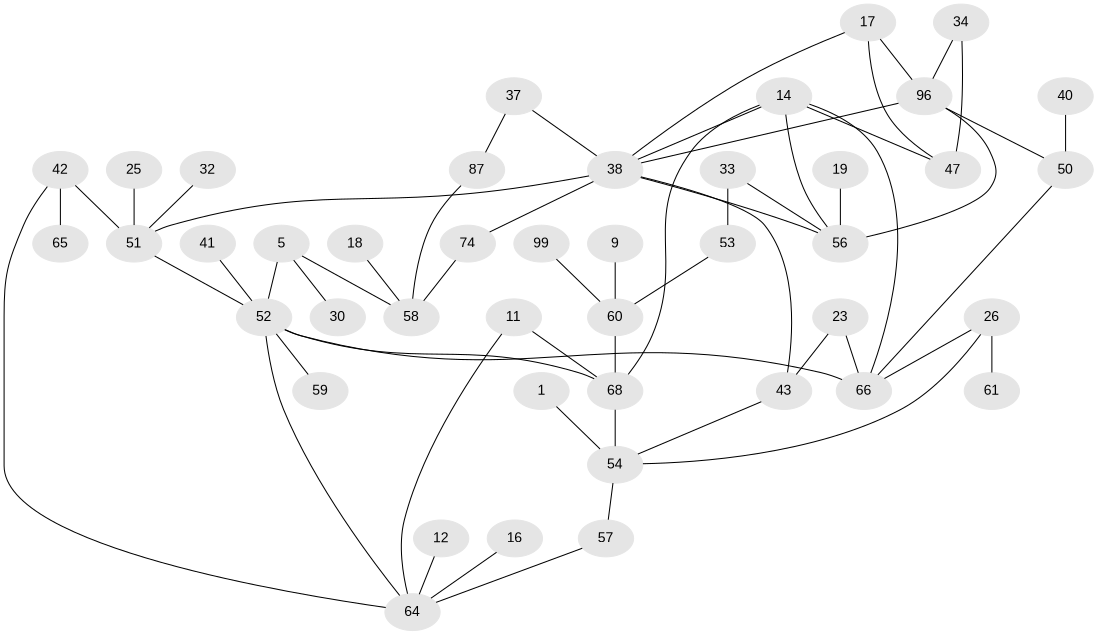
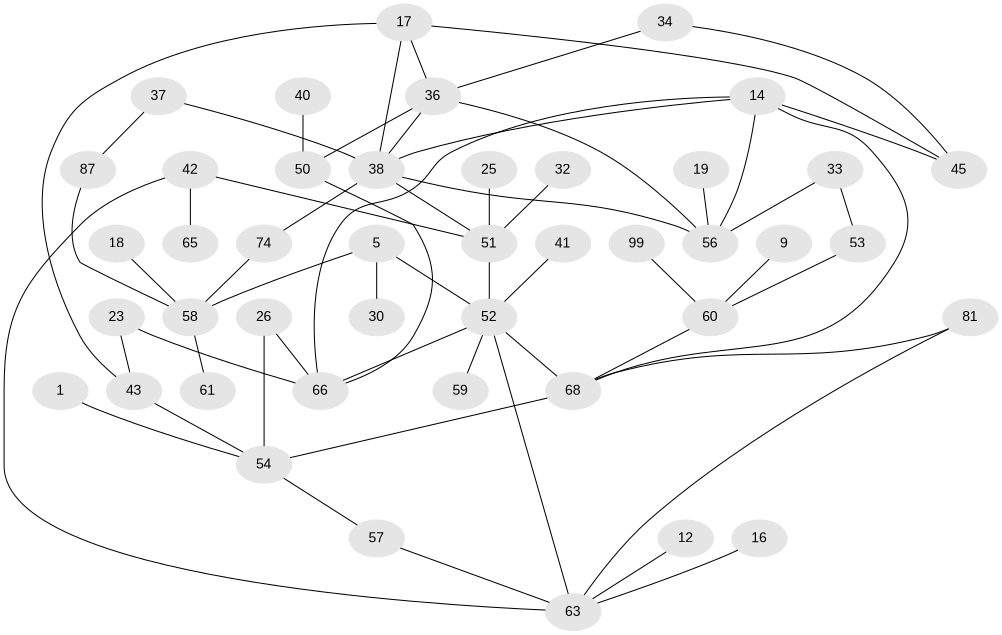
node "96": label "96" -> "36"
node "47": label "47" -> "45"
edge "38" -- "43": now "17" -- "43"
node "11": label "11" -> "81"
edge "26" -- "61": now "58" -- "61"
node "64": label "64" -> "63"
